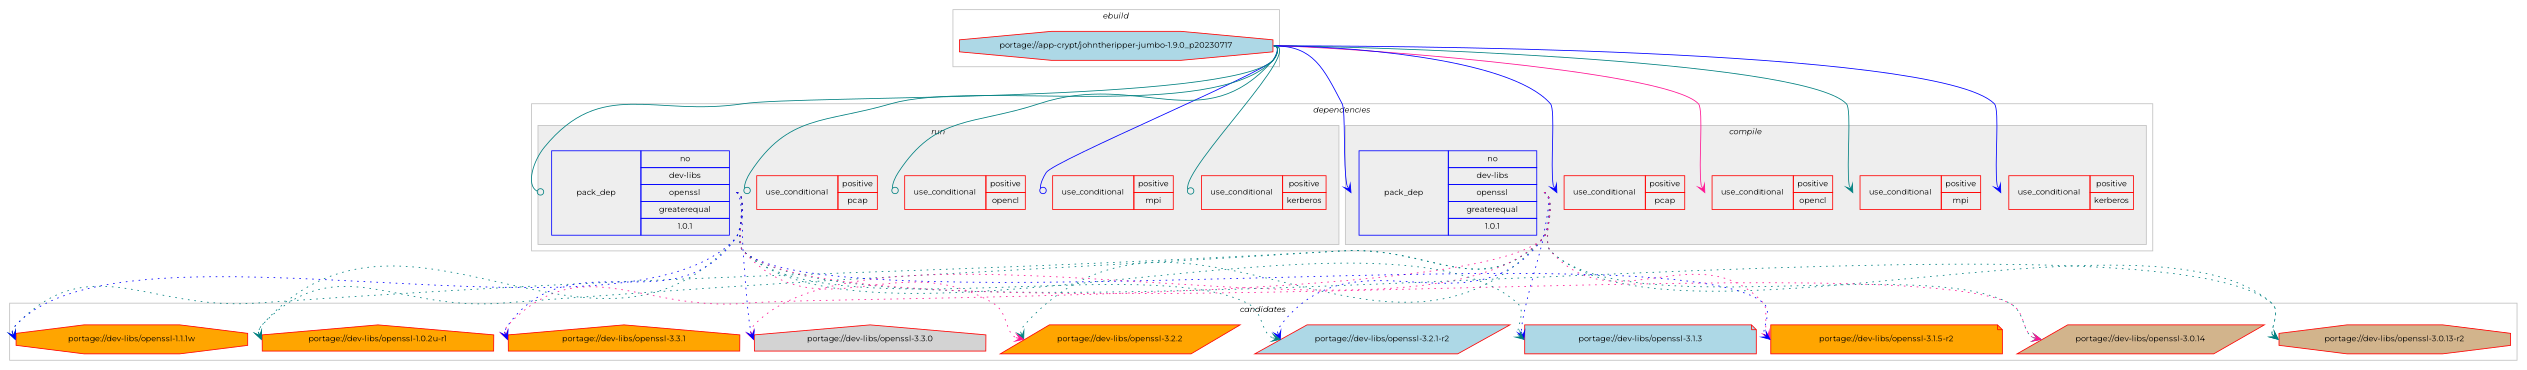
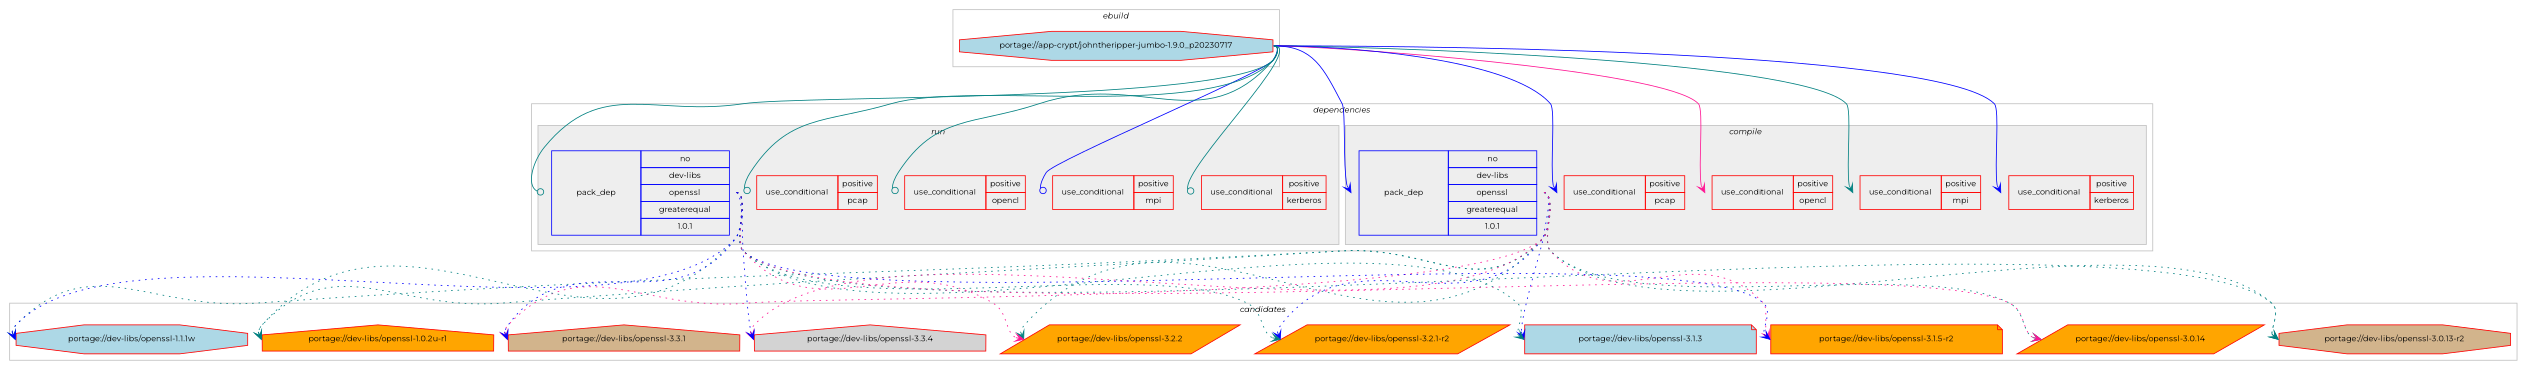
node "portage://dev-libs/openssl-1.1.1w": fillcolor orange -> lightblue
node "portage://dev-libs/openssl-3.3.1": fillcolor orange -> tan
node "portage://dev-libs/openssl-3.3.0": label "portage://dev-libs/openssl-3.3.0" -> "portage://dev-libs/openssl-3.3.4"
node "portage://dev-libs/openssl-3.2.1-r2": fillcolor lightblue -> orange
node "portage://dev-libs/openssl-3.0.14": fillcolor tan -> orange
